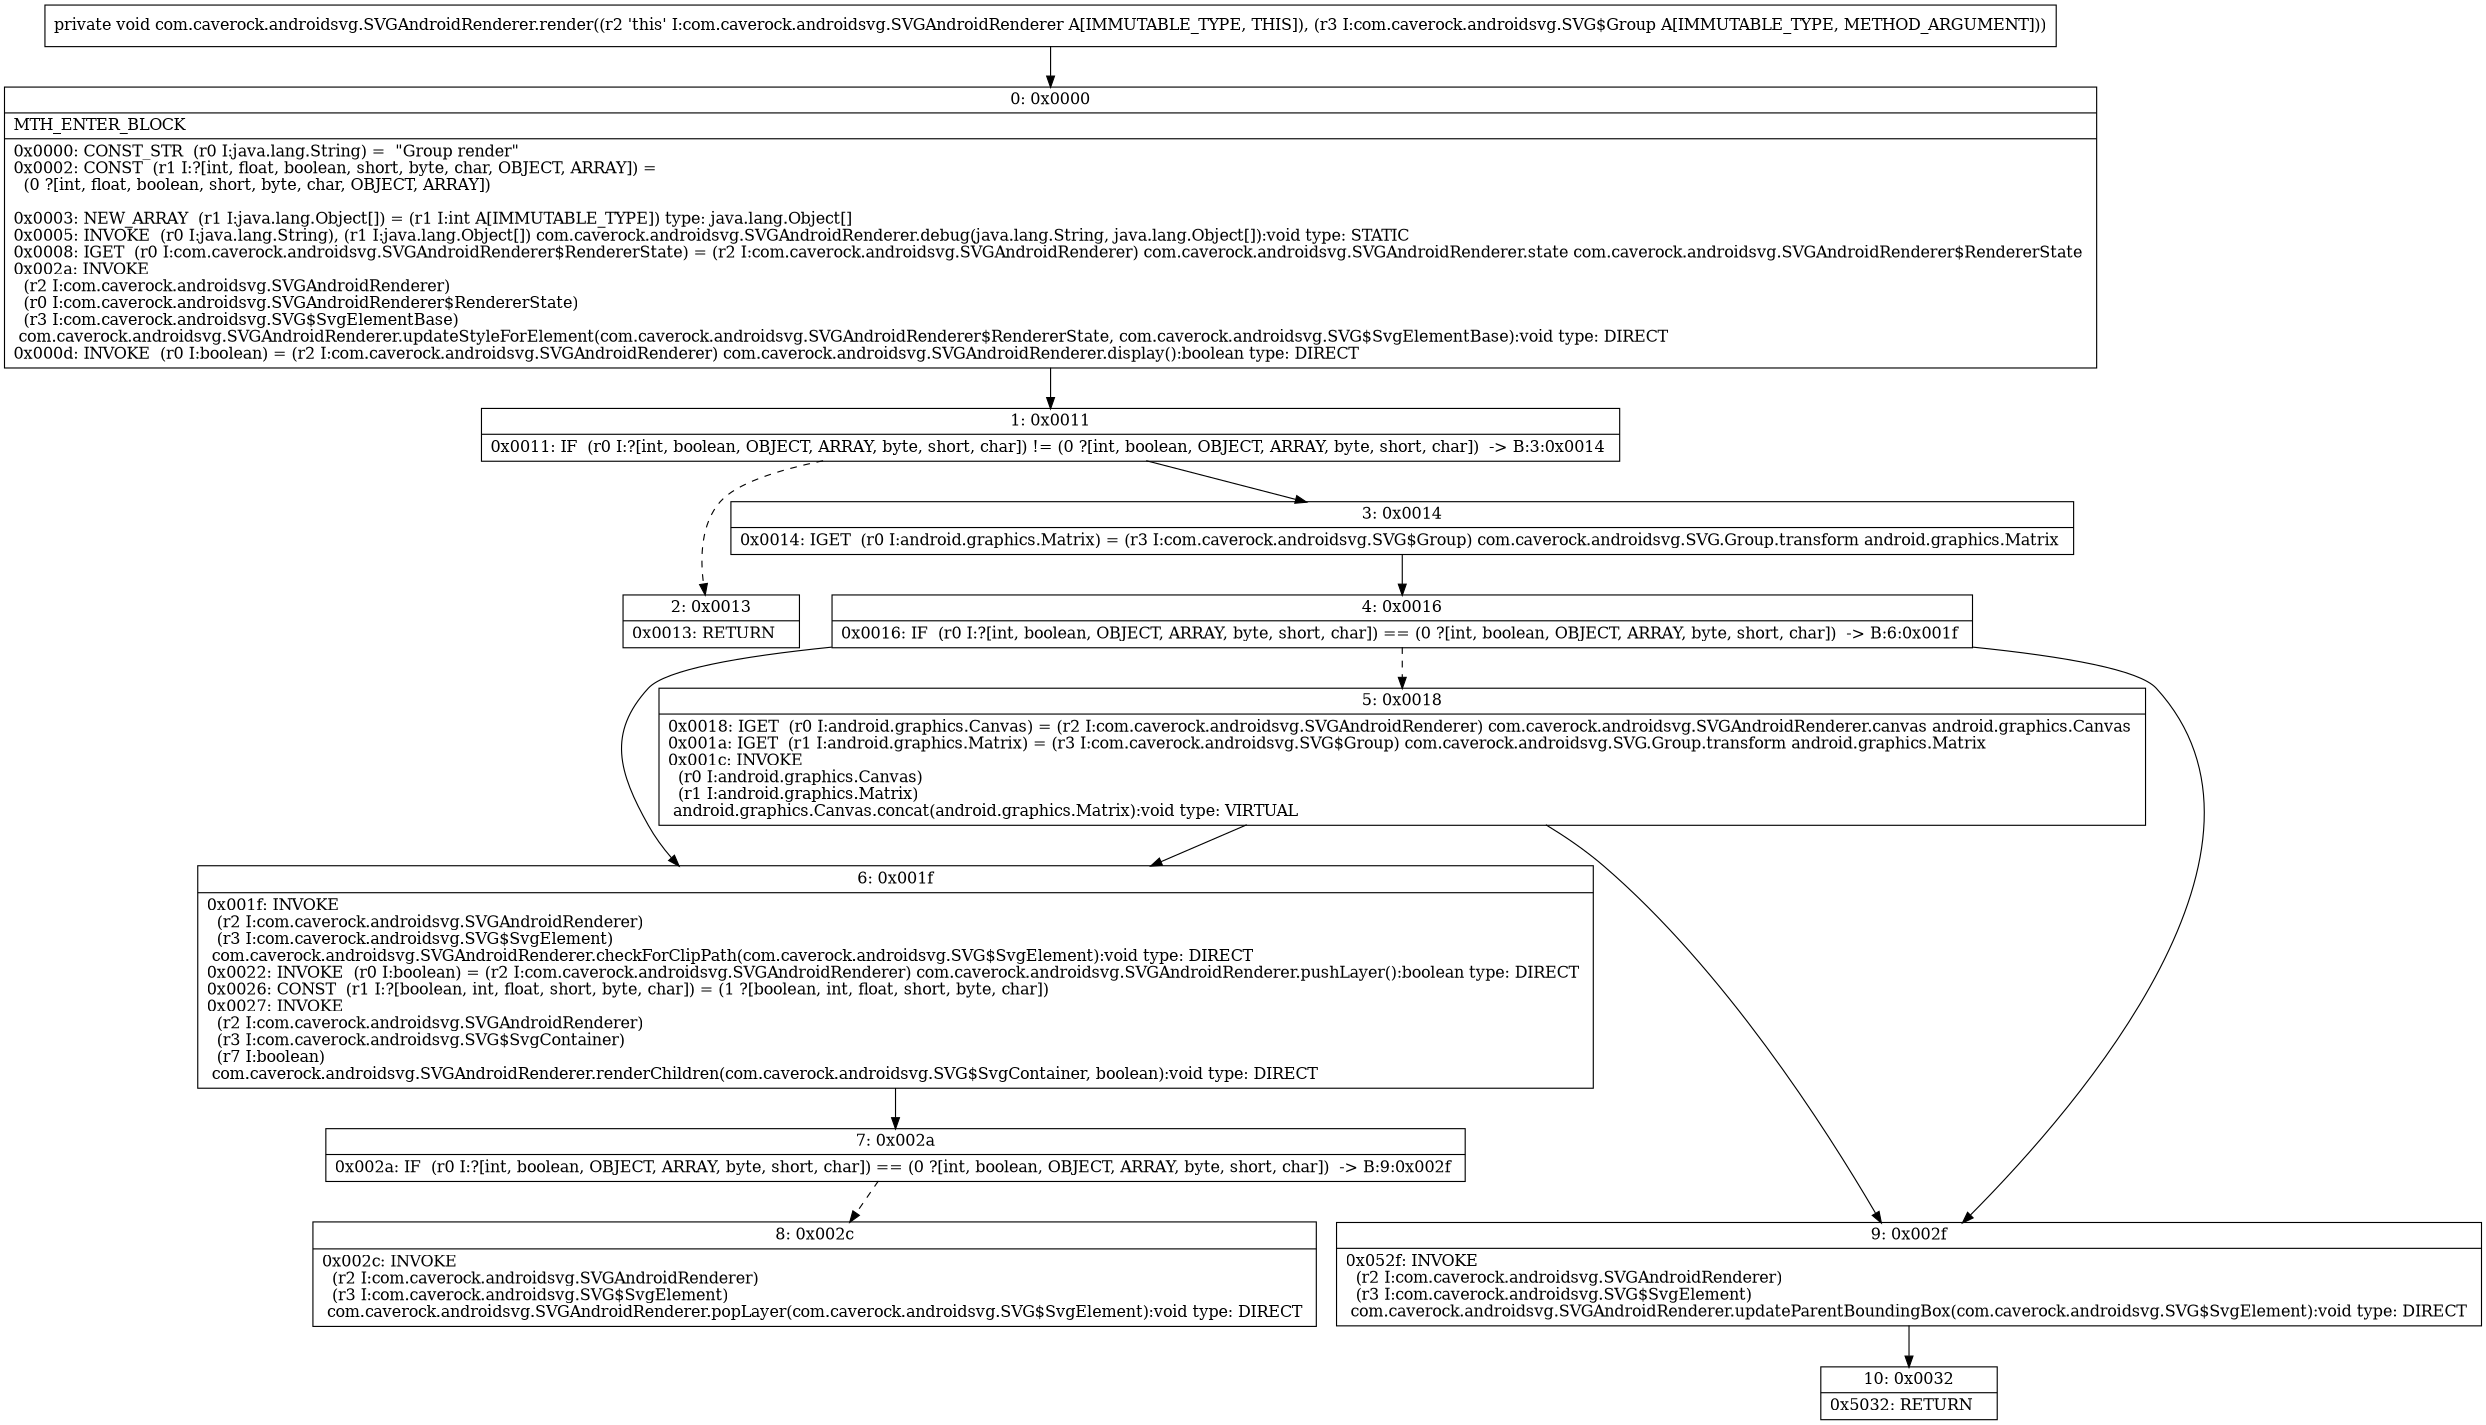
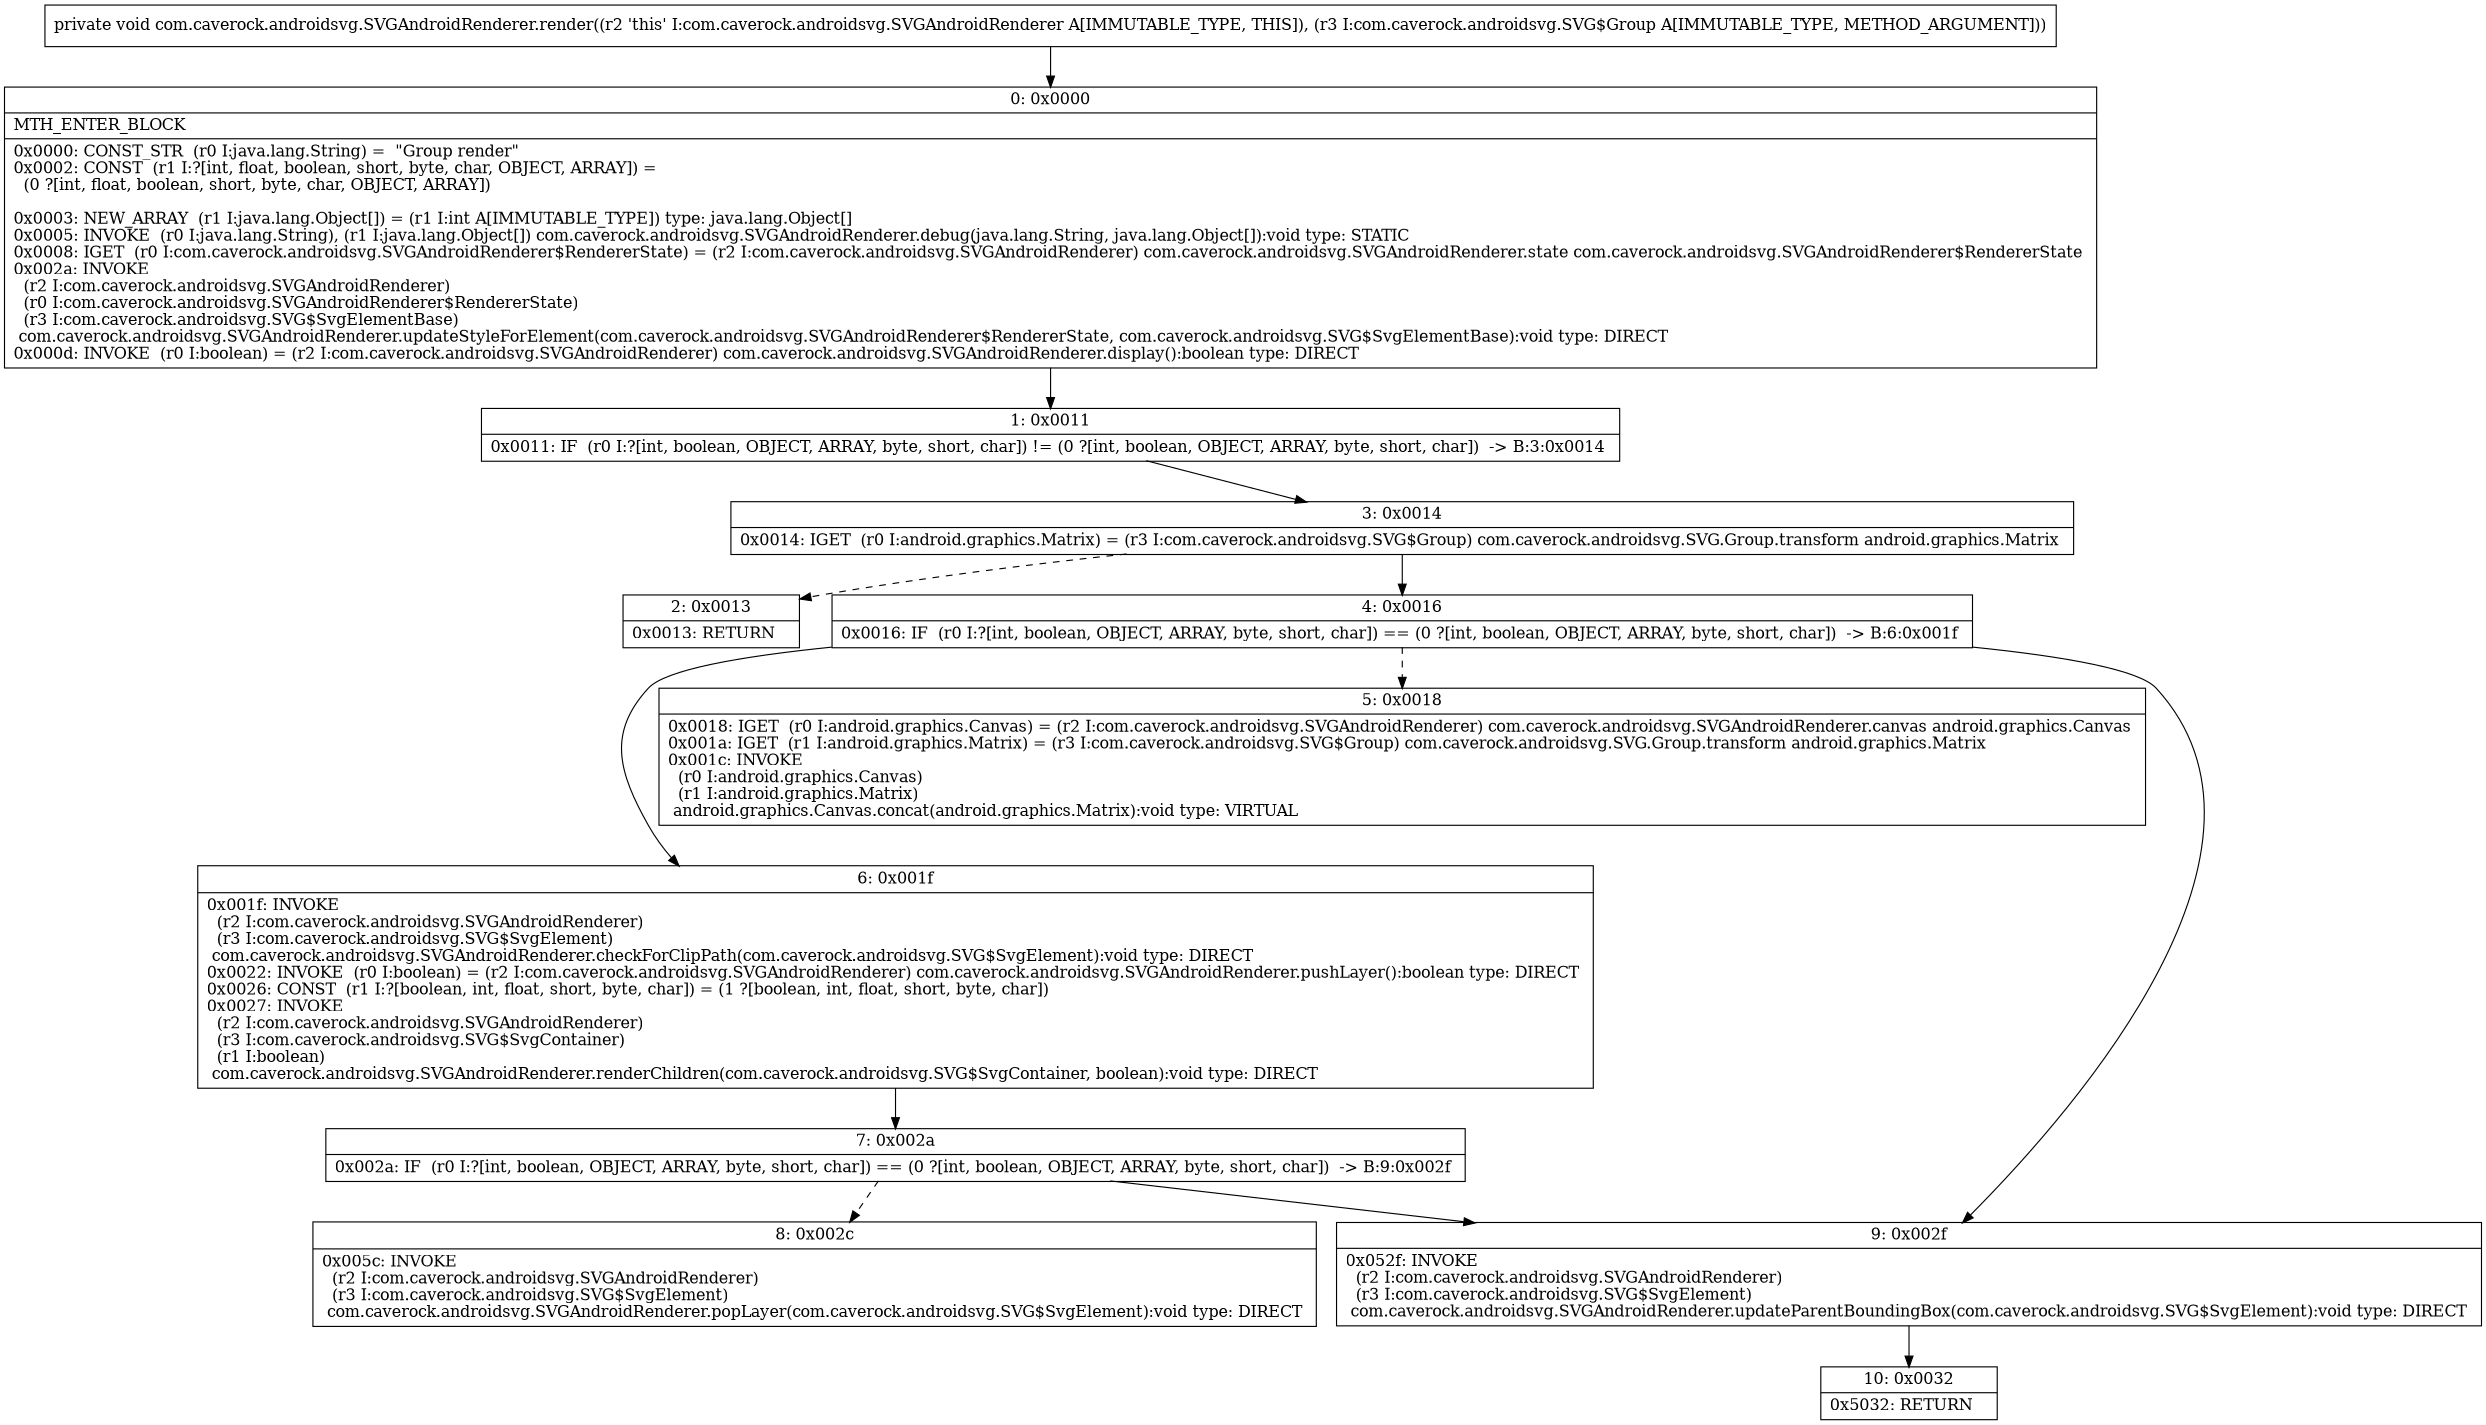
edge "1: 0x0011" -> "2: 0x0013": now "3: 0x0014" -> "2: 0x0013"
edge "5: 0x0018" -> "6: 0x001f": removed
edge "5: 0x0018" -> "9: 0x002f": now "7: 0x002a" -> "9: 0x002f"
node "6: 0x001f": text "(r7 I:boolean)" -> "(r1 I:boolean)"
node "8: 0x002c": text "0x002c: INVOKE" -> "0x005c: INVOKE"
